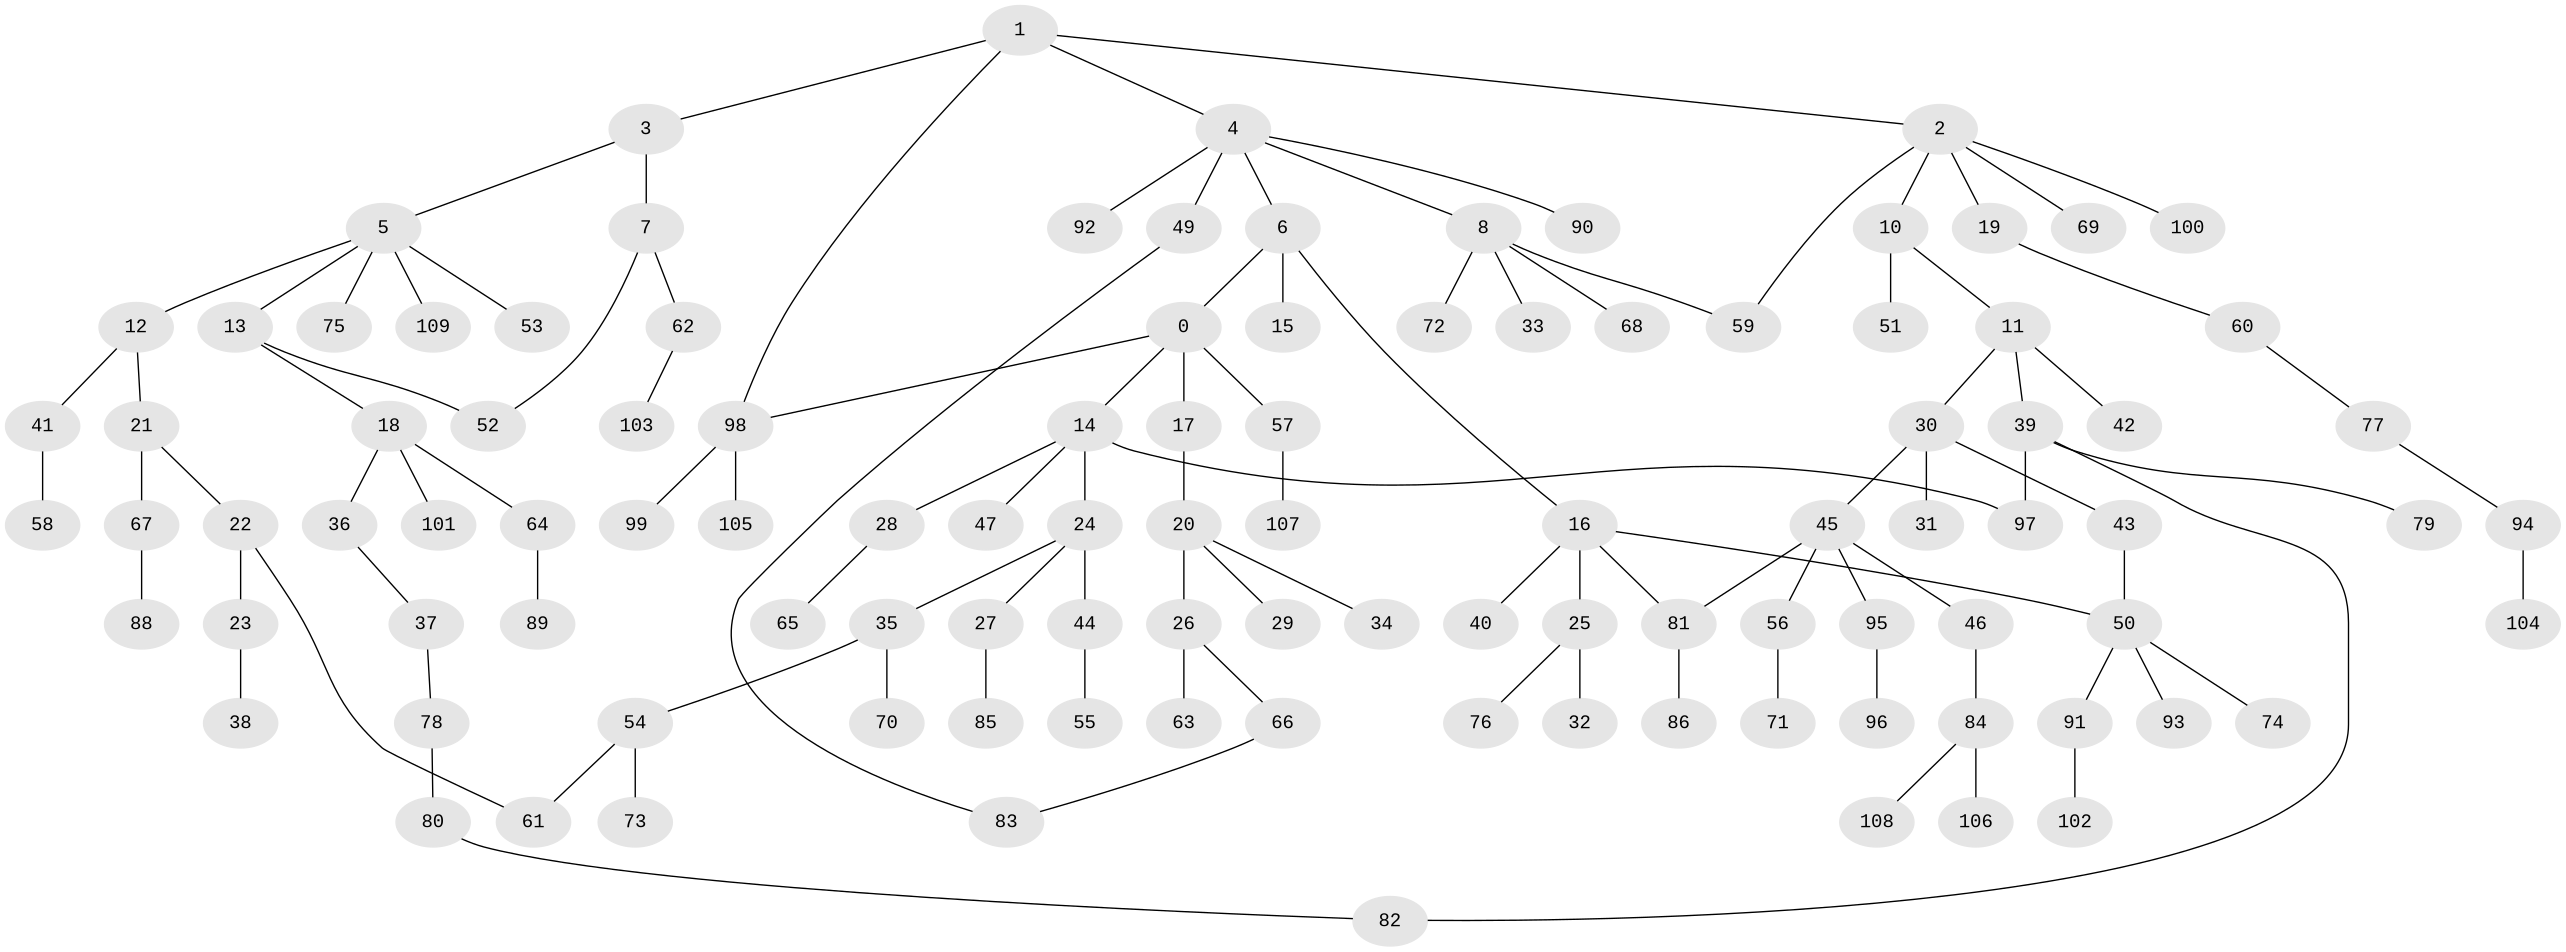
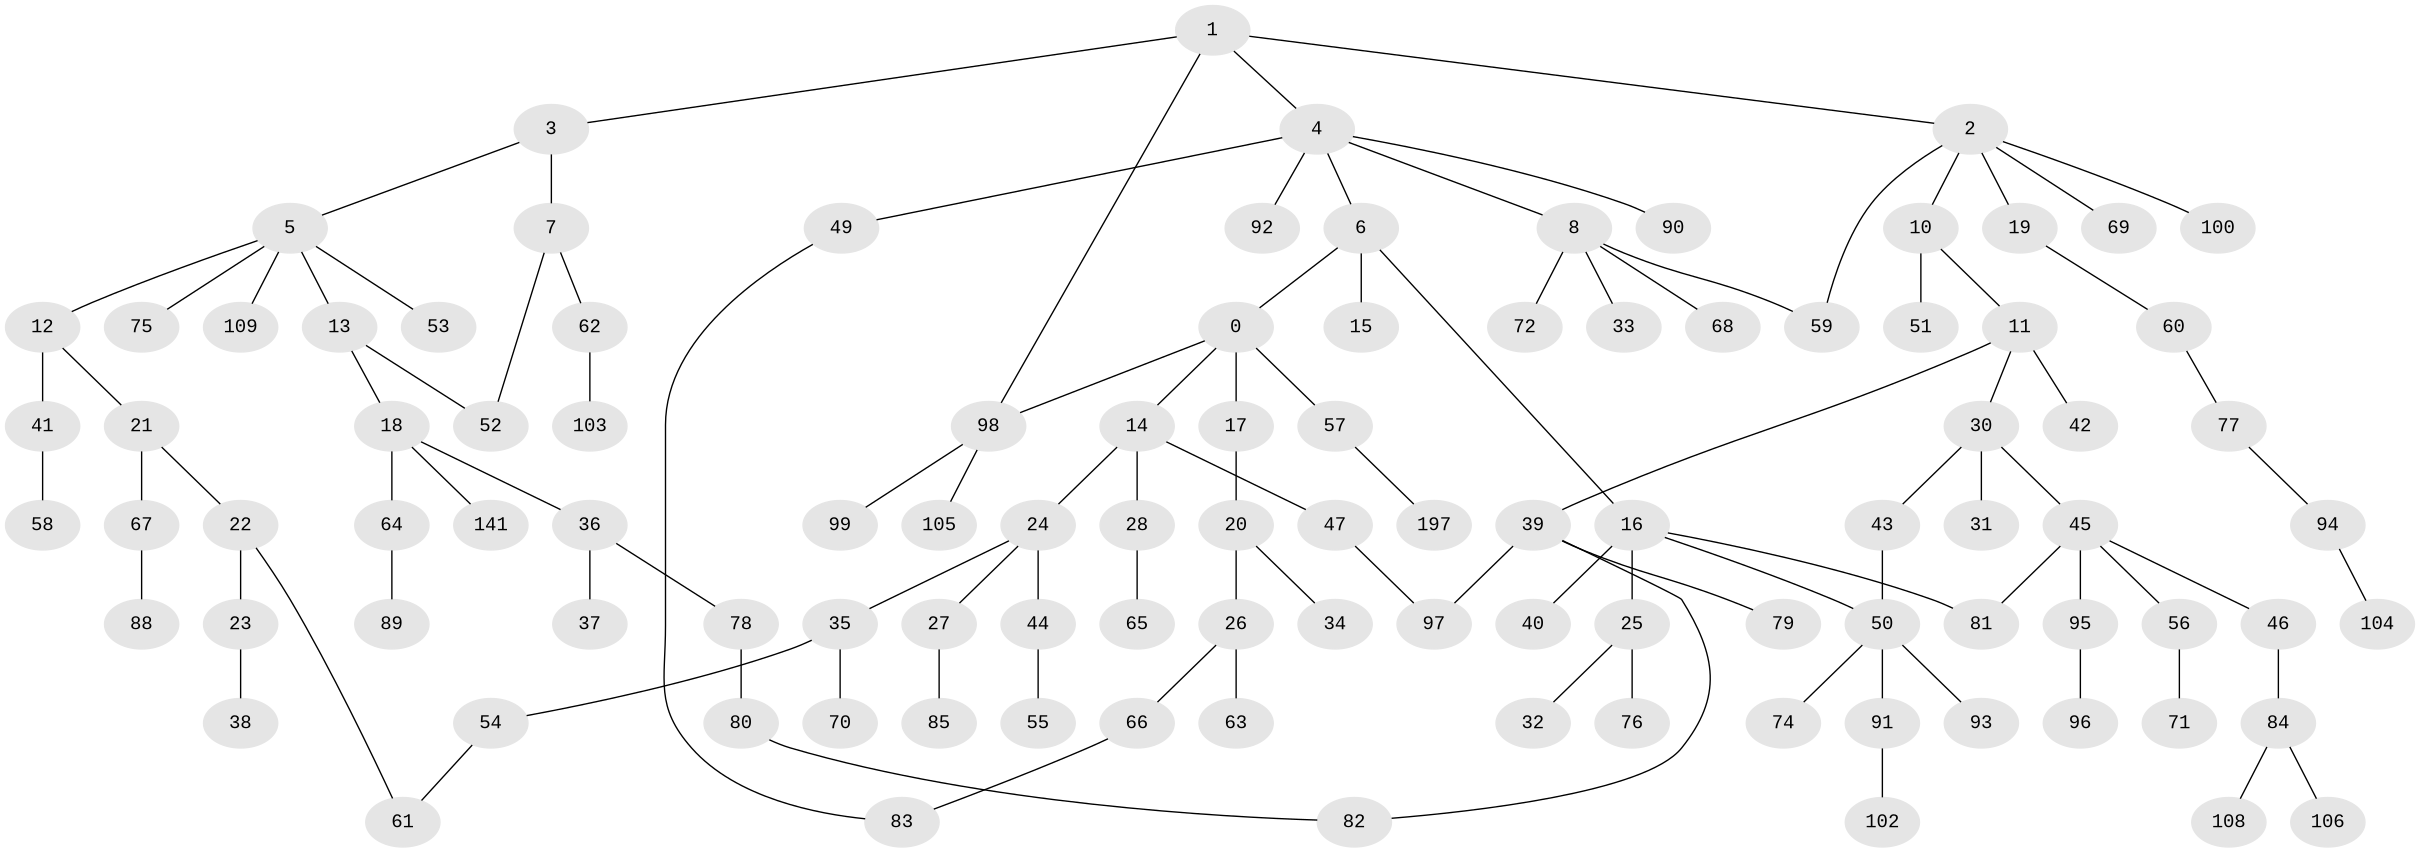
edge "14" -- "97": now "47" -- "97"
node "101": label "101" -> "141"
node "107": label "107" -> "197"
node "29": removed
edge "37" -- "78": now "36" -- "78"
node "86": removed
node "73": removed
